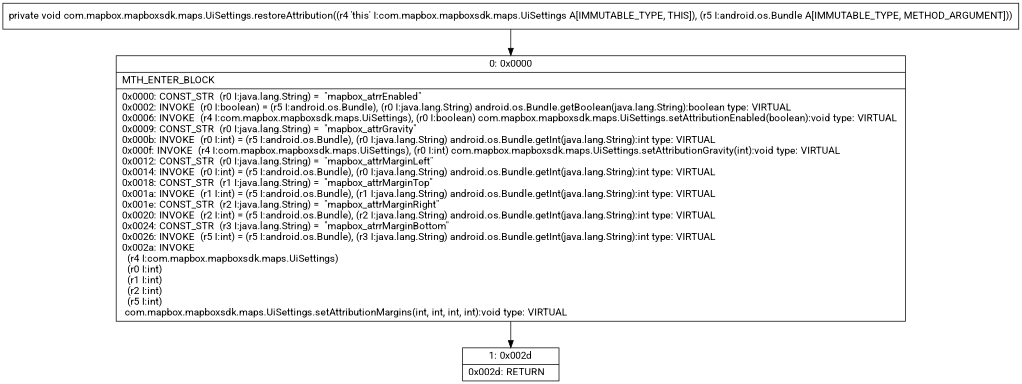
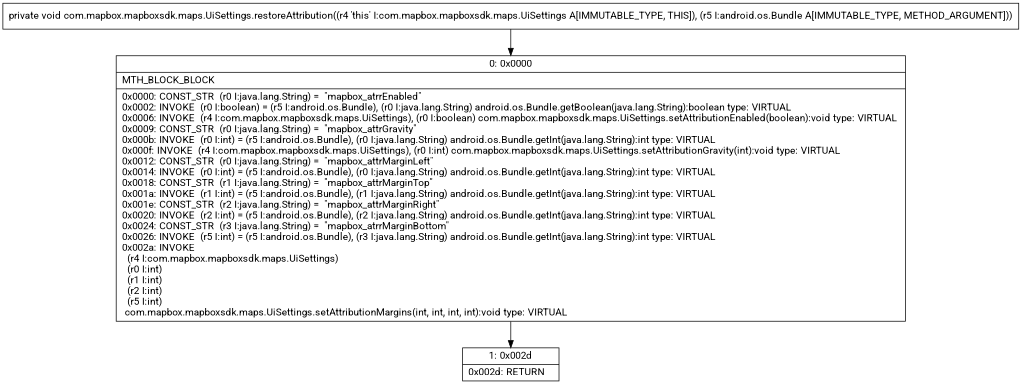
node "0: 0x0000": text "MTH_ENTER_BLOCK" -> "MTH_BLOCK_BLOCK"
